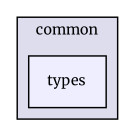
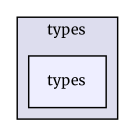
cluster "common": label "common" -> "types"
